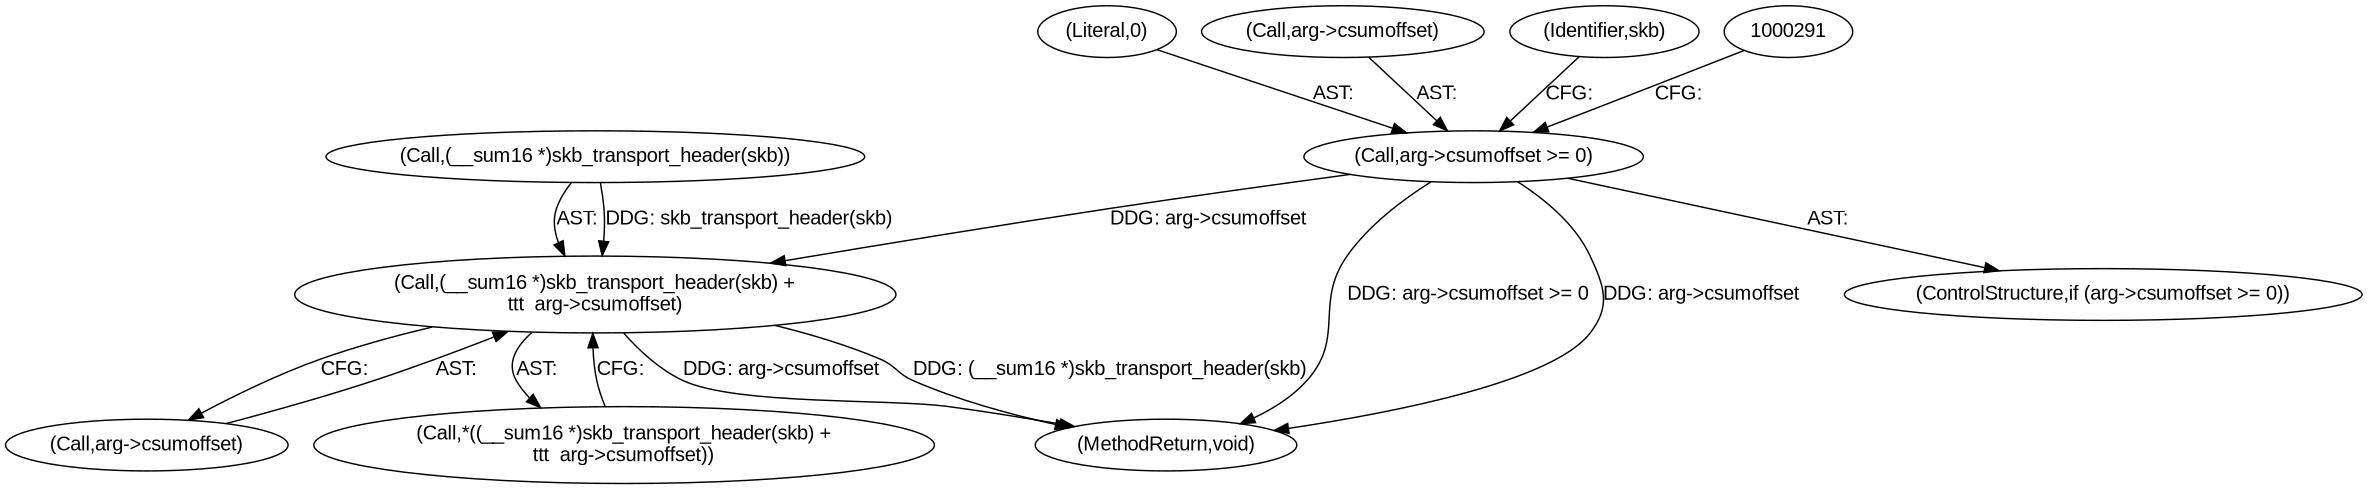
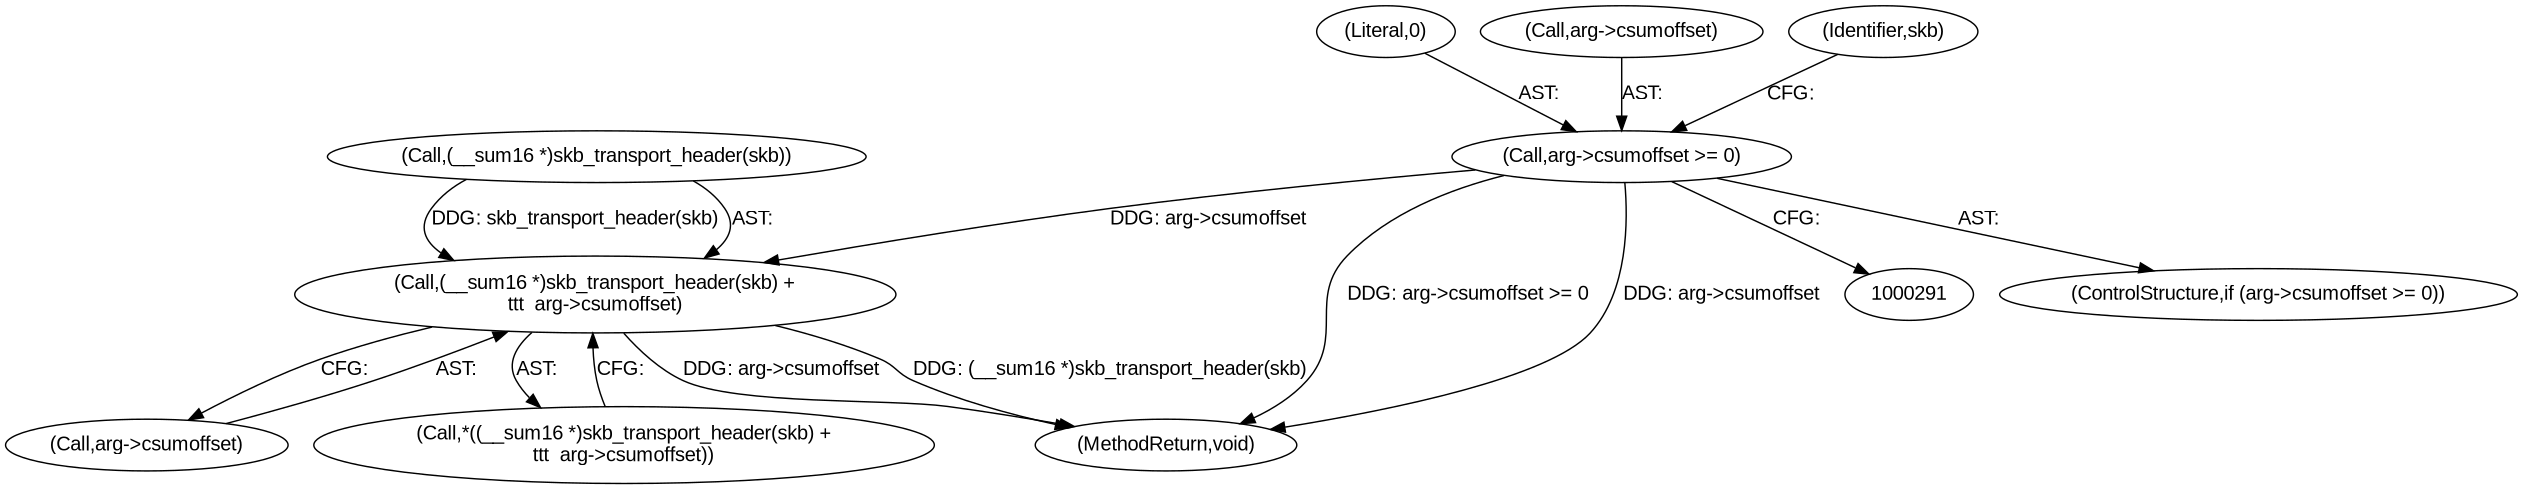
edge "1000291" -> "(Call,arg->csumoffset >= 0)": reversed
